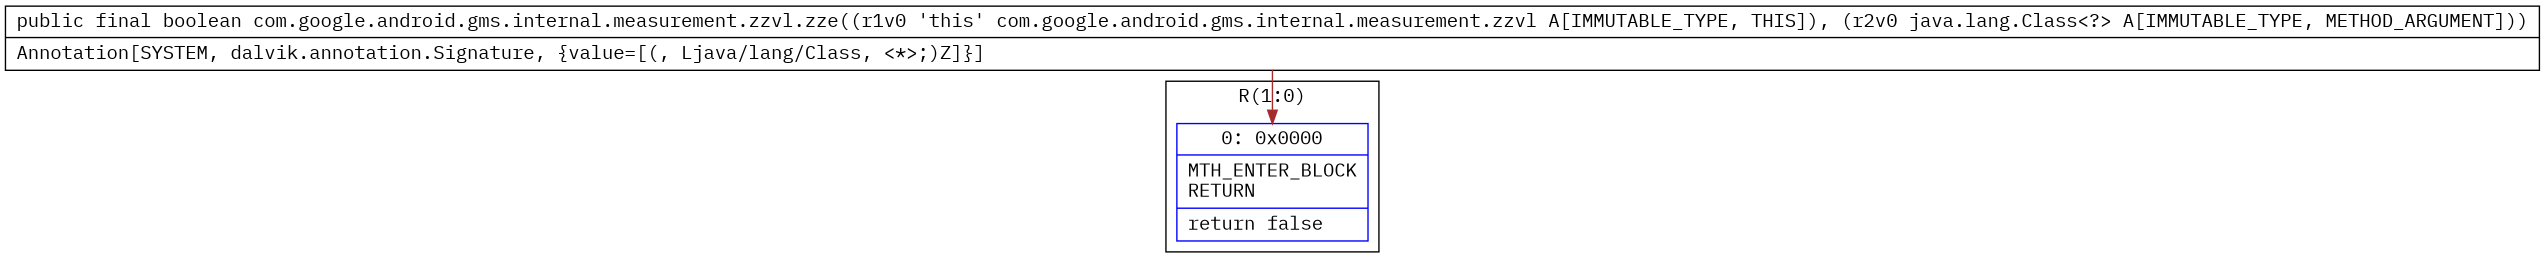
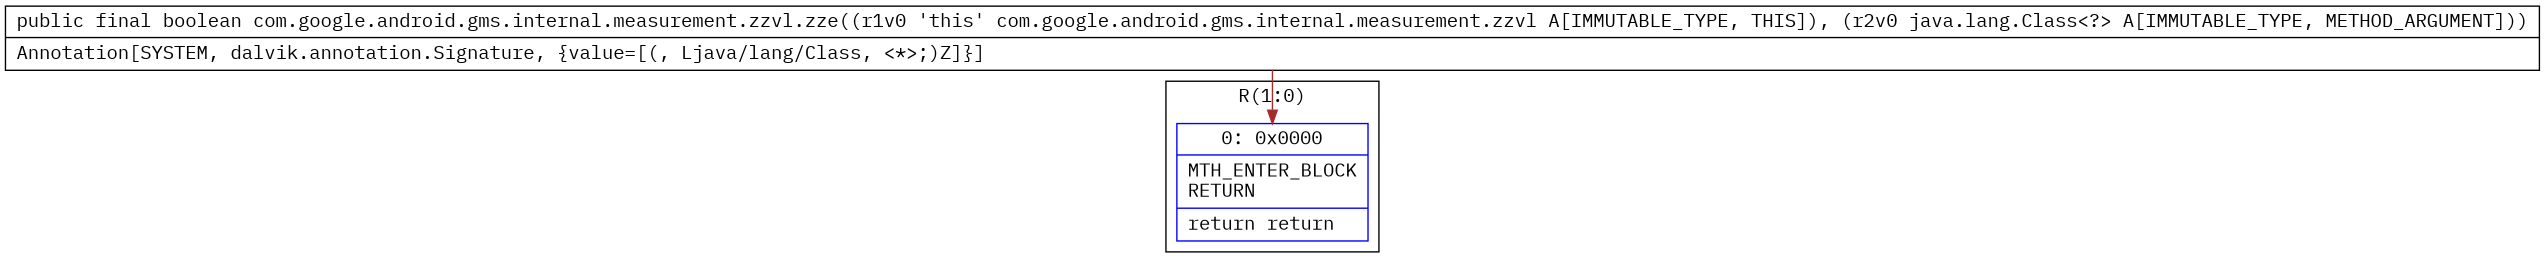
node "0: 0x0000": text "return false" -> "return return"
